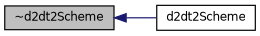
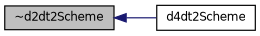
node "d2dt2Scheme": label "d2dt2Scheme" -> "d4dt2Scheme"
